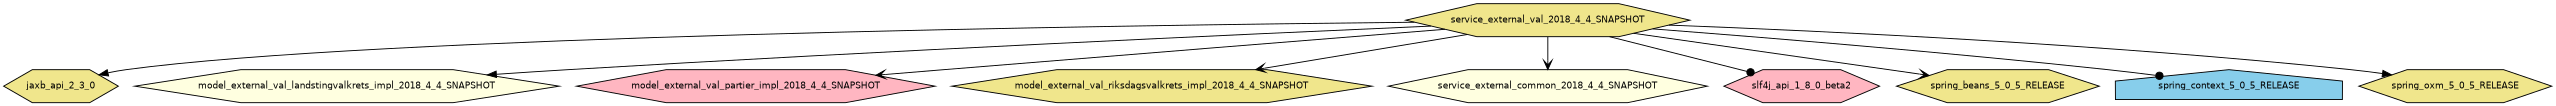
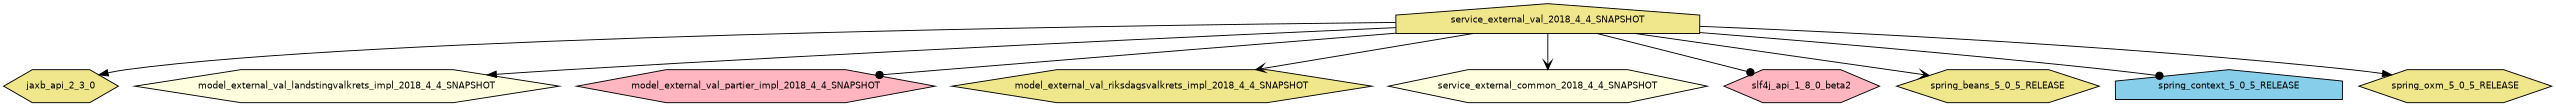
node "service_external_val_2018_4_4_SNAPSHOT": shape hexagon -> house
edge "service_external_val_2018_4_4_SNAPSHOT" -> "model_external_val_partier_impl_2018_4_4_SNAPSHOT": arrowhead vee -> dot
